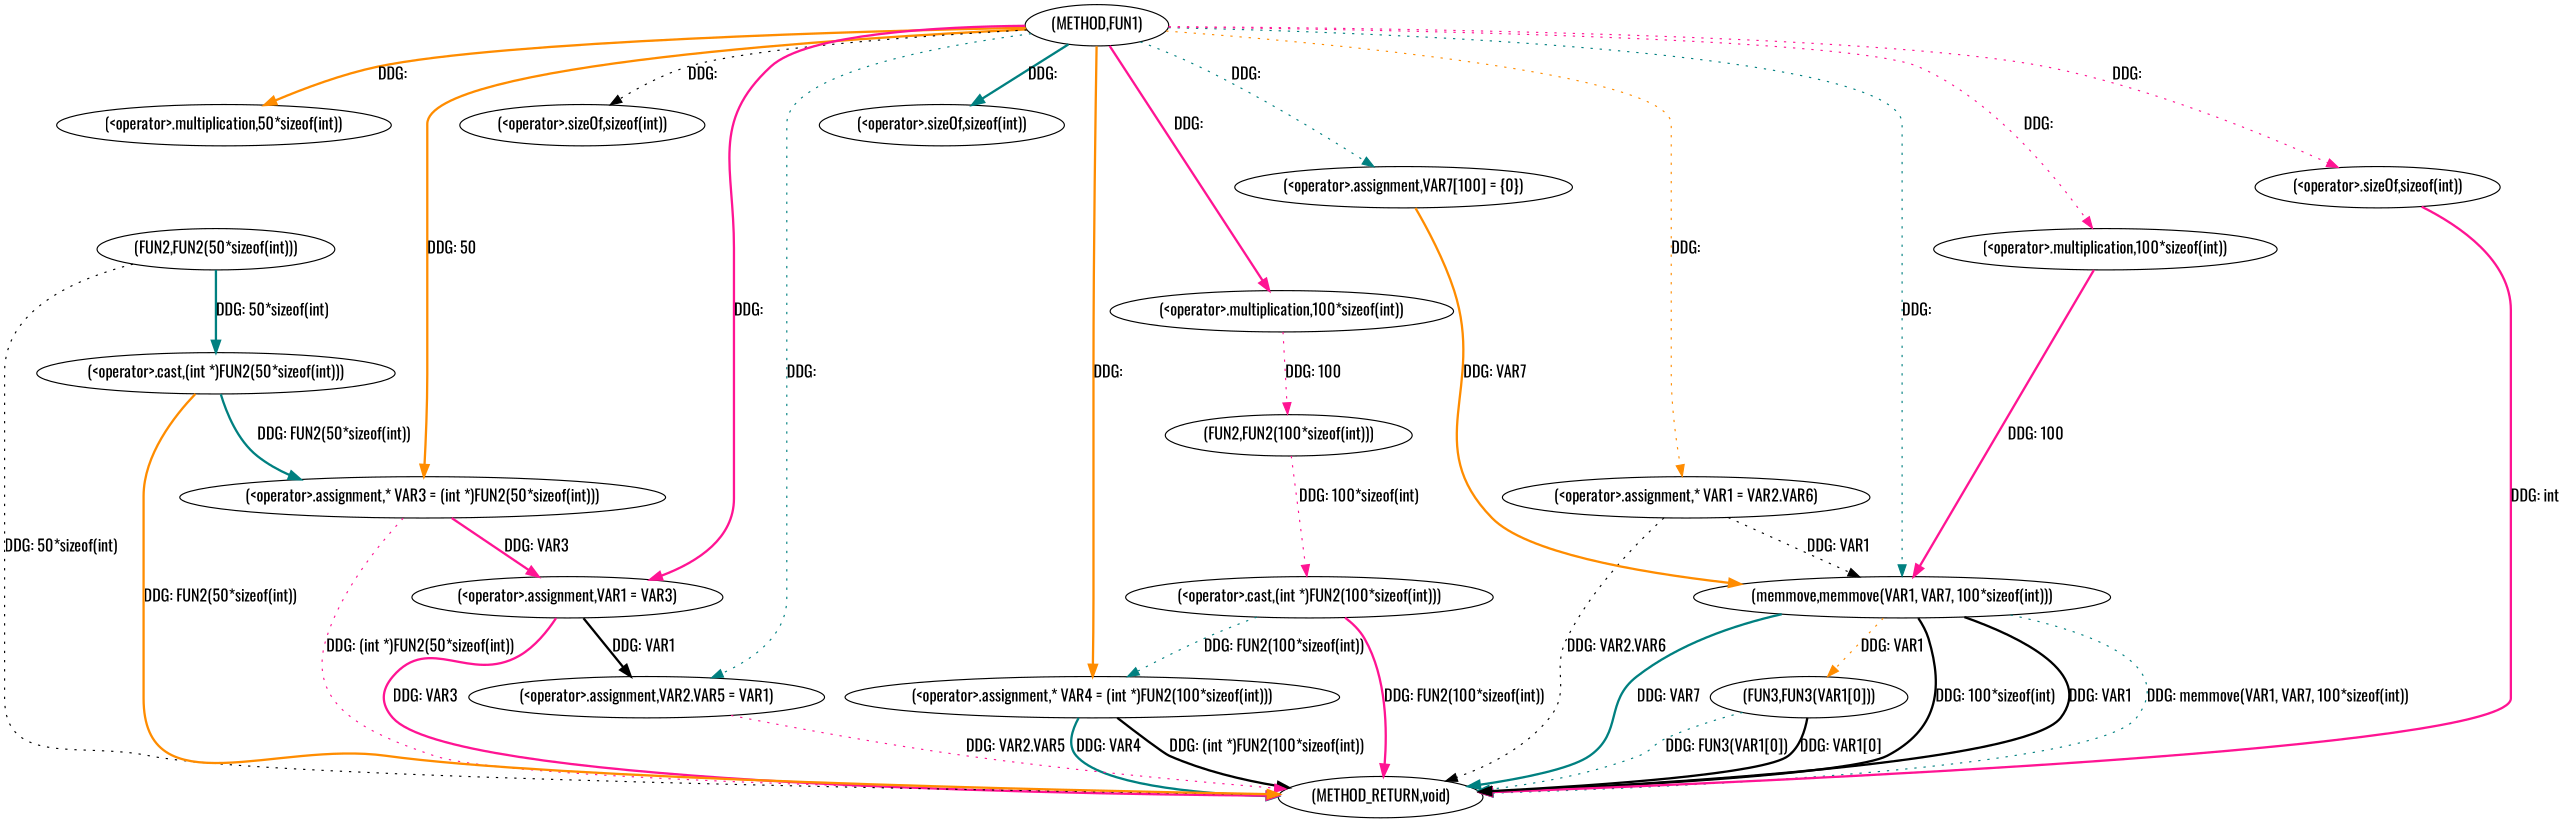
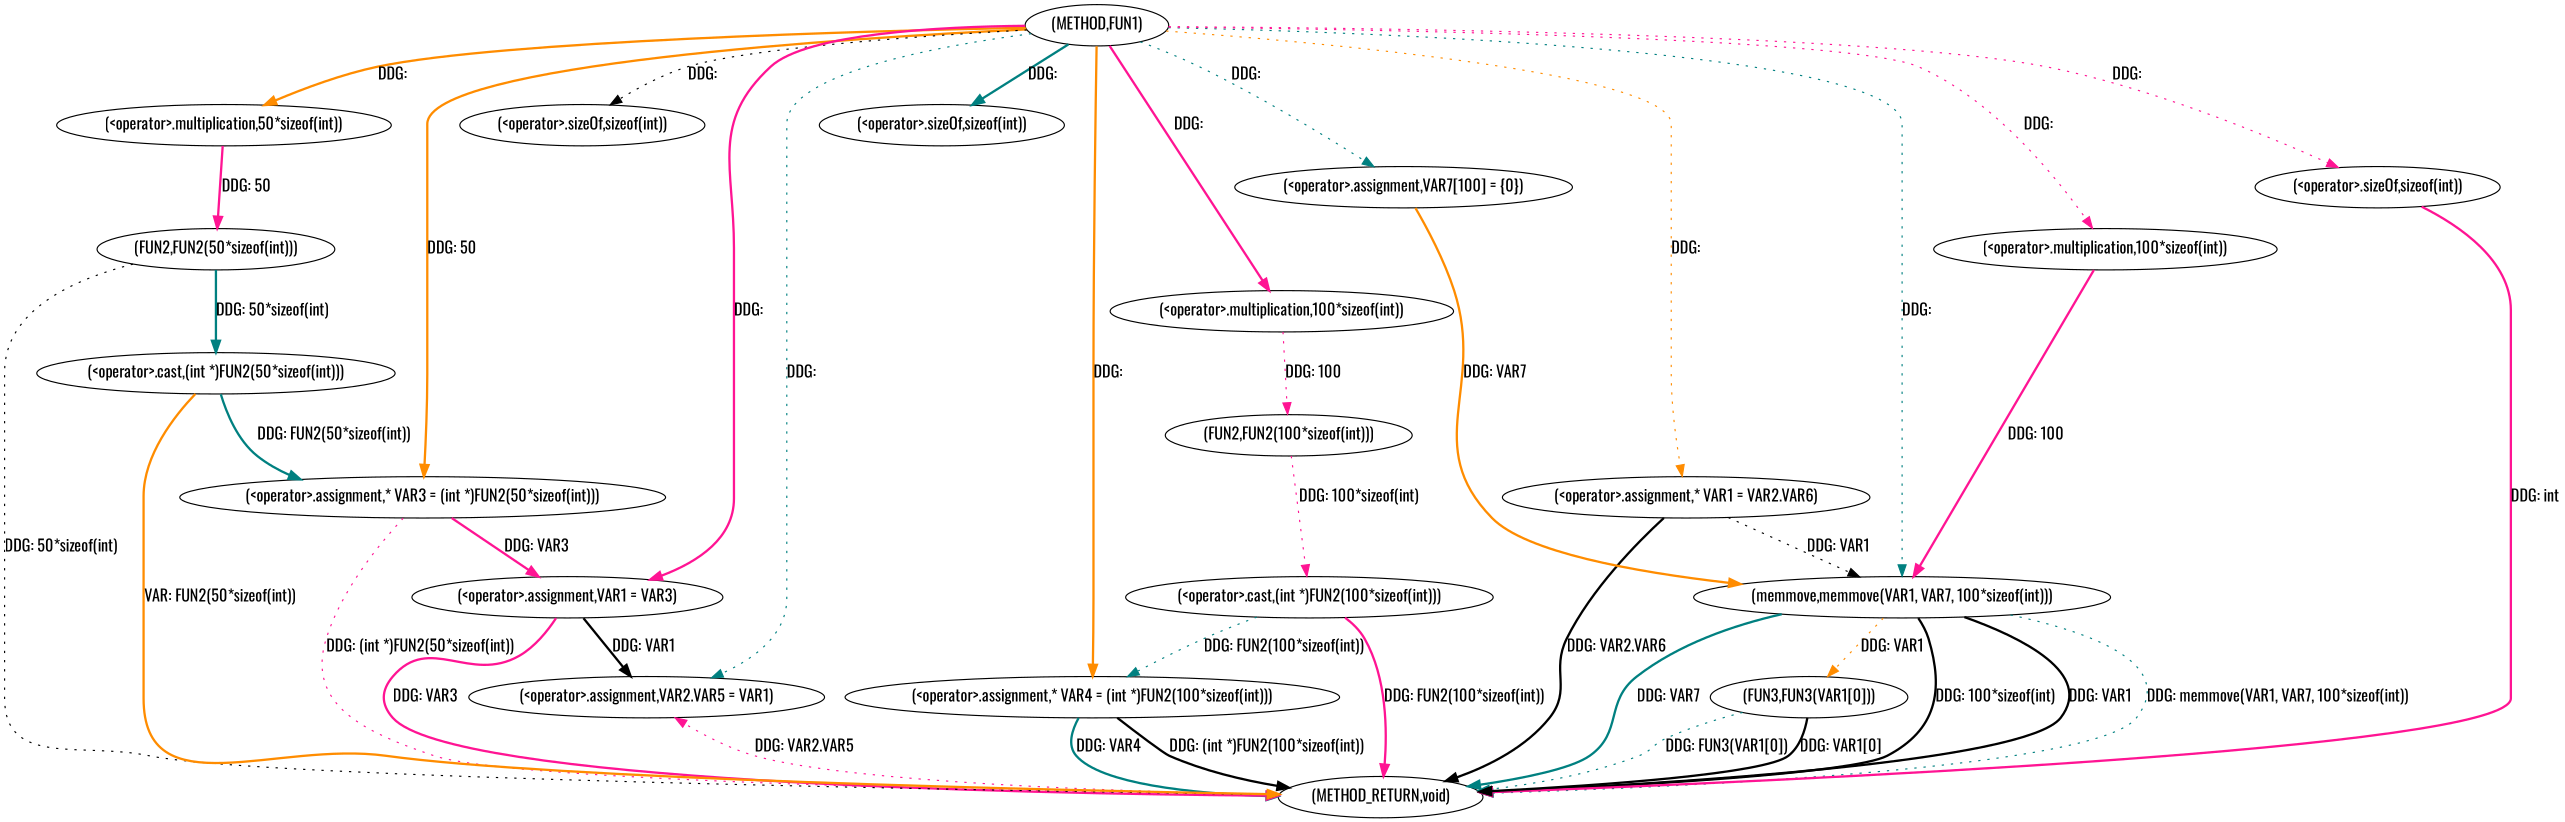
edge "(<operator>.multiplication,50*sizeof(int))" -> "(FUN2,FUN2(50*sizeof(int)))": added, label "DDG: 50"
edge "(<operator>.cast,(int *)FUN2(50*sizeof(int)))" -> "(METHOD_RETURN,void)": label "DDG: FUN2(50*sizeof(int))" -> "VAR: FUN2(50*sizeof(int))"
edge "(<operator>.assignment,* VAR1 = VAR2.VAR6)" -> "(METHOD_RETURN,void)": style dotted -> bold
edge "(<operator>.assignment,VAR2.VAR5 = VAR1)" -> "(METHOD_RETURN,void)": reversed
